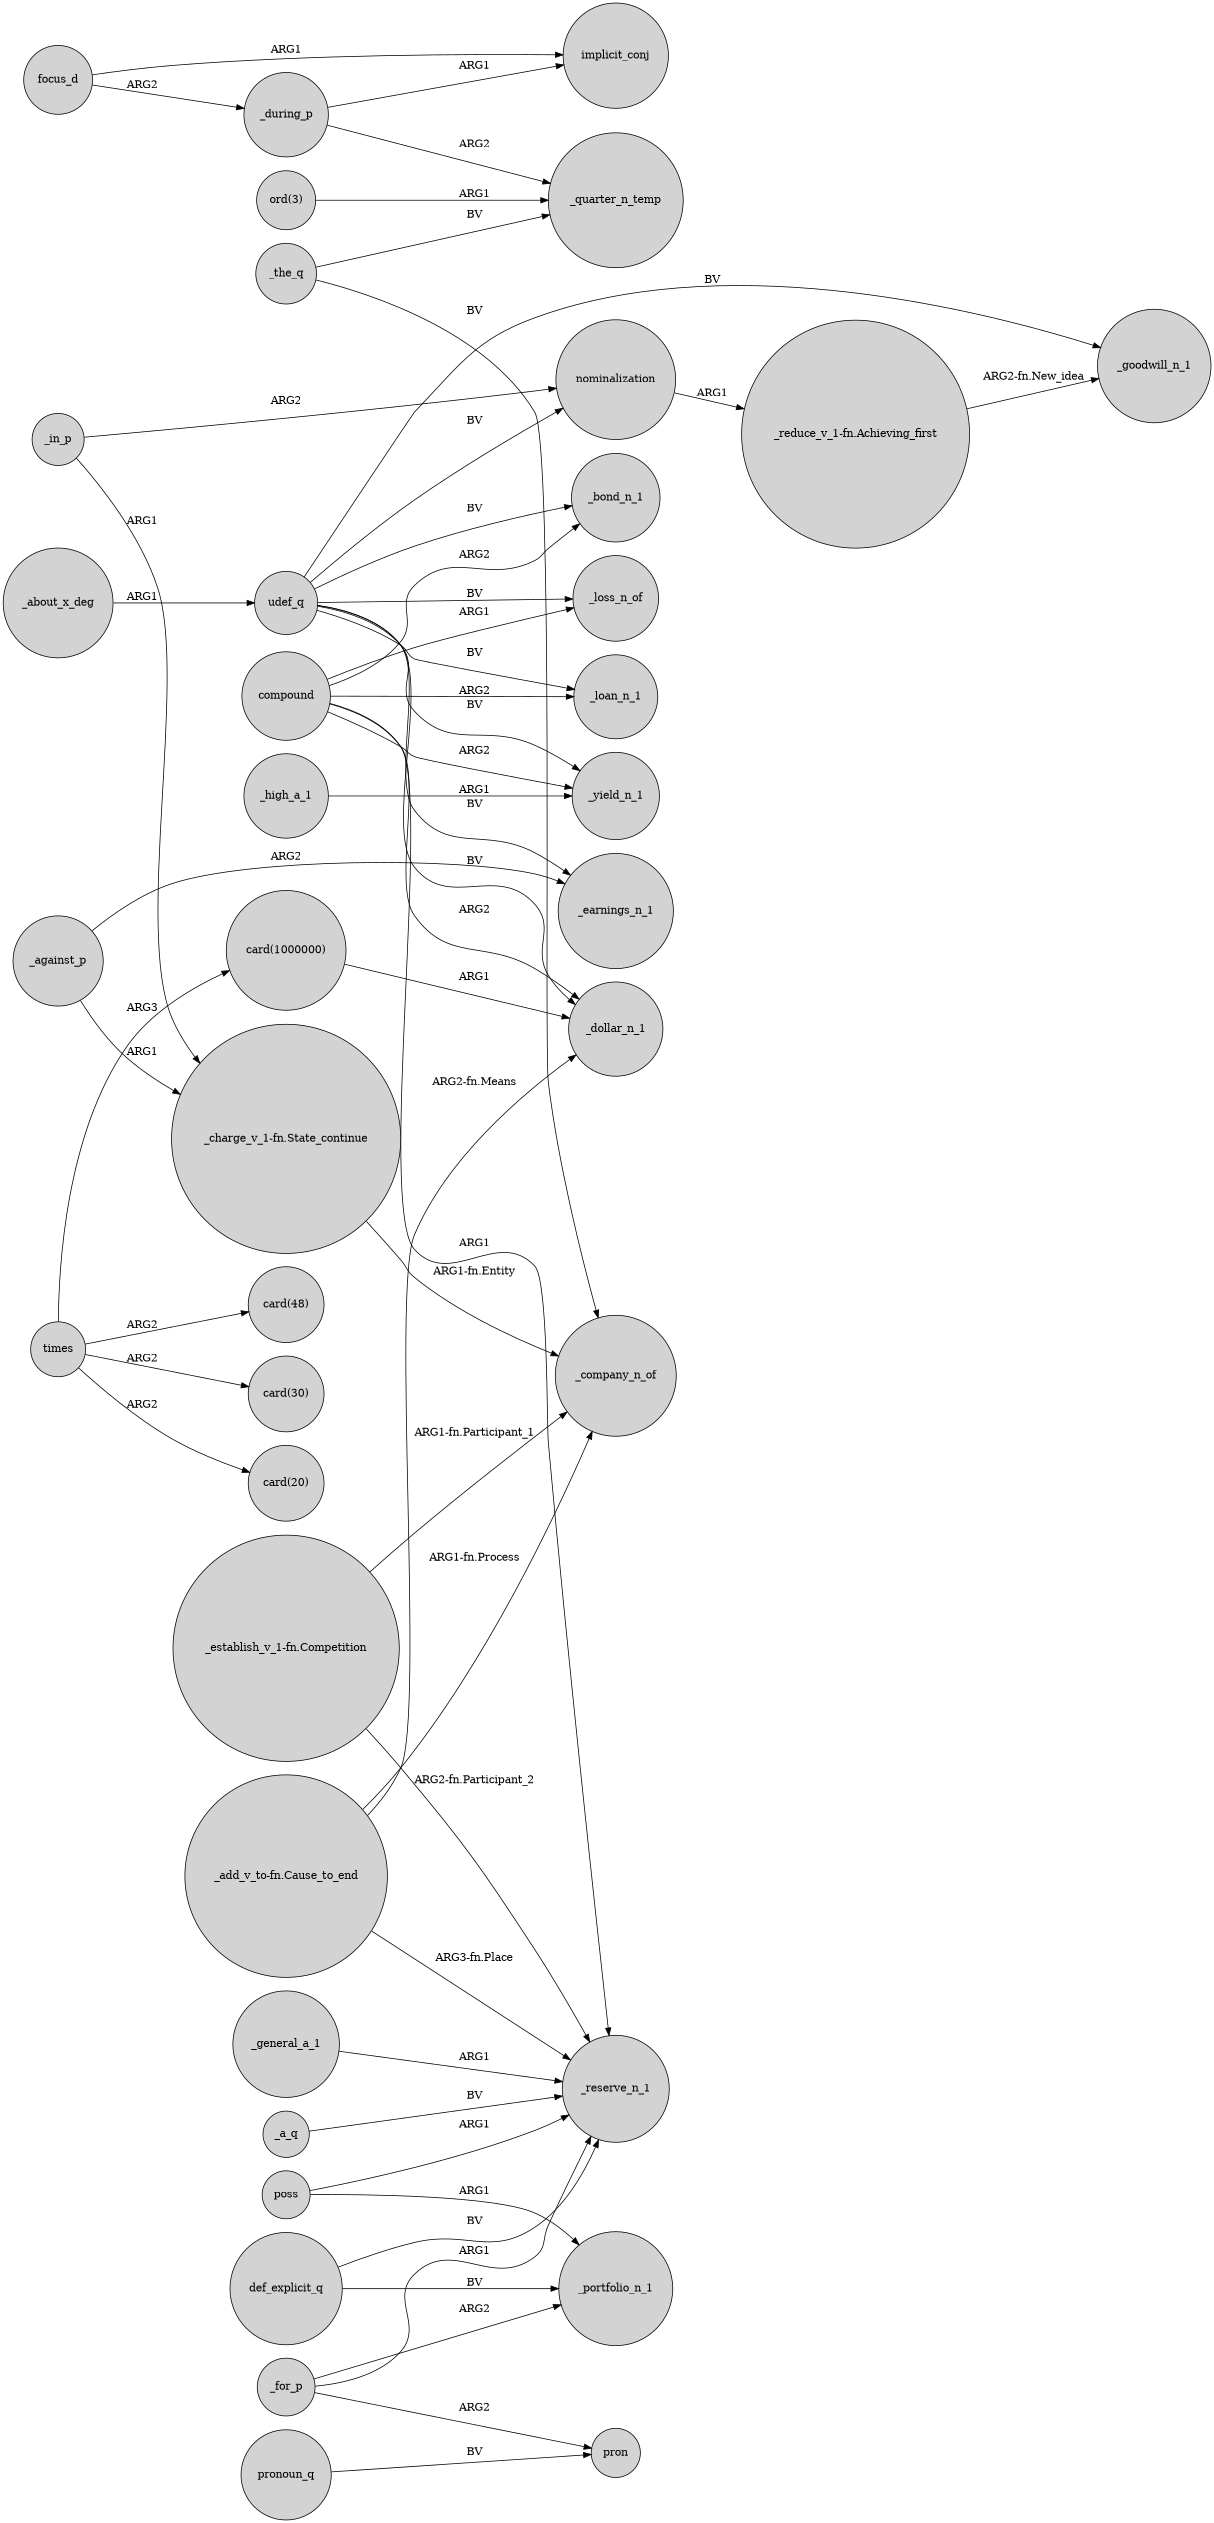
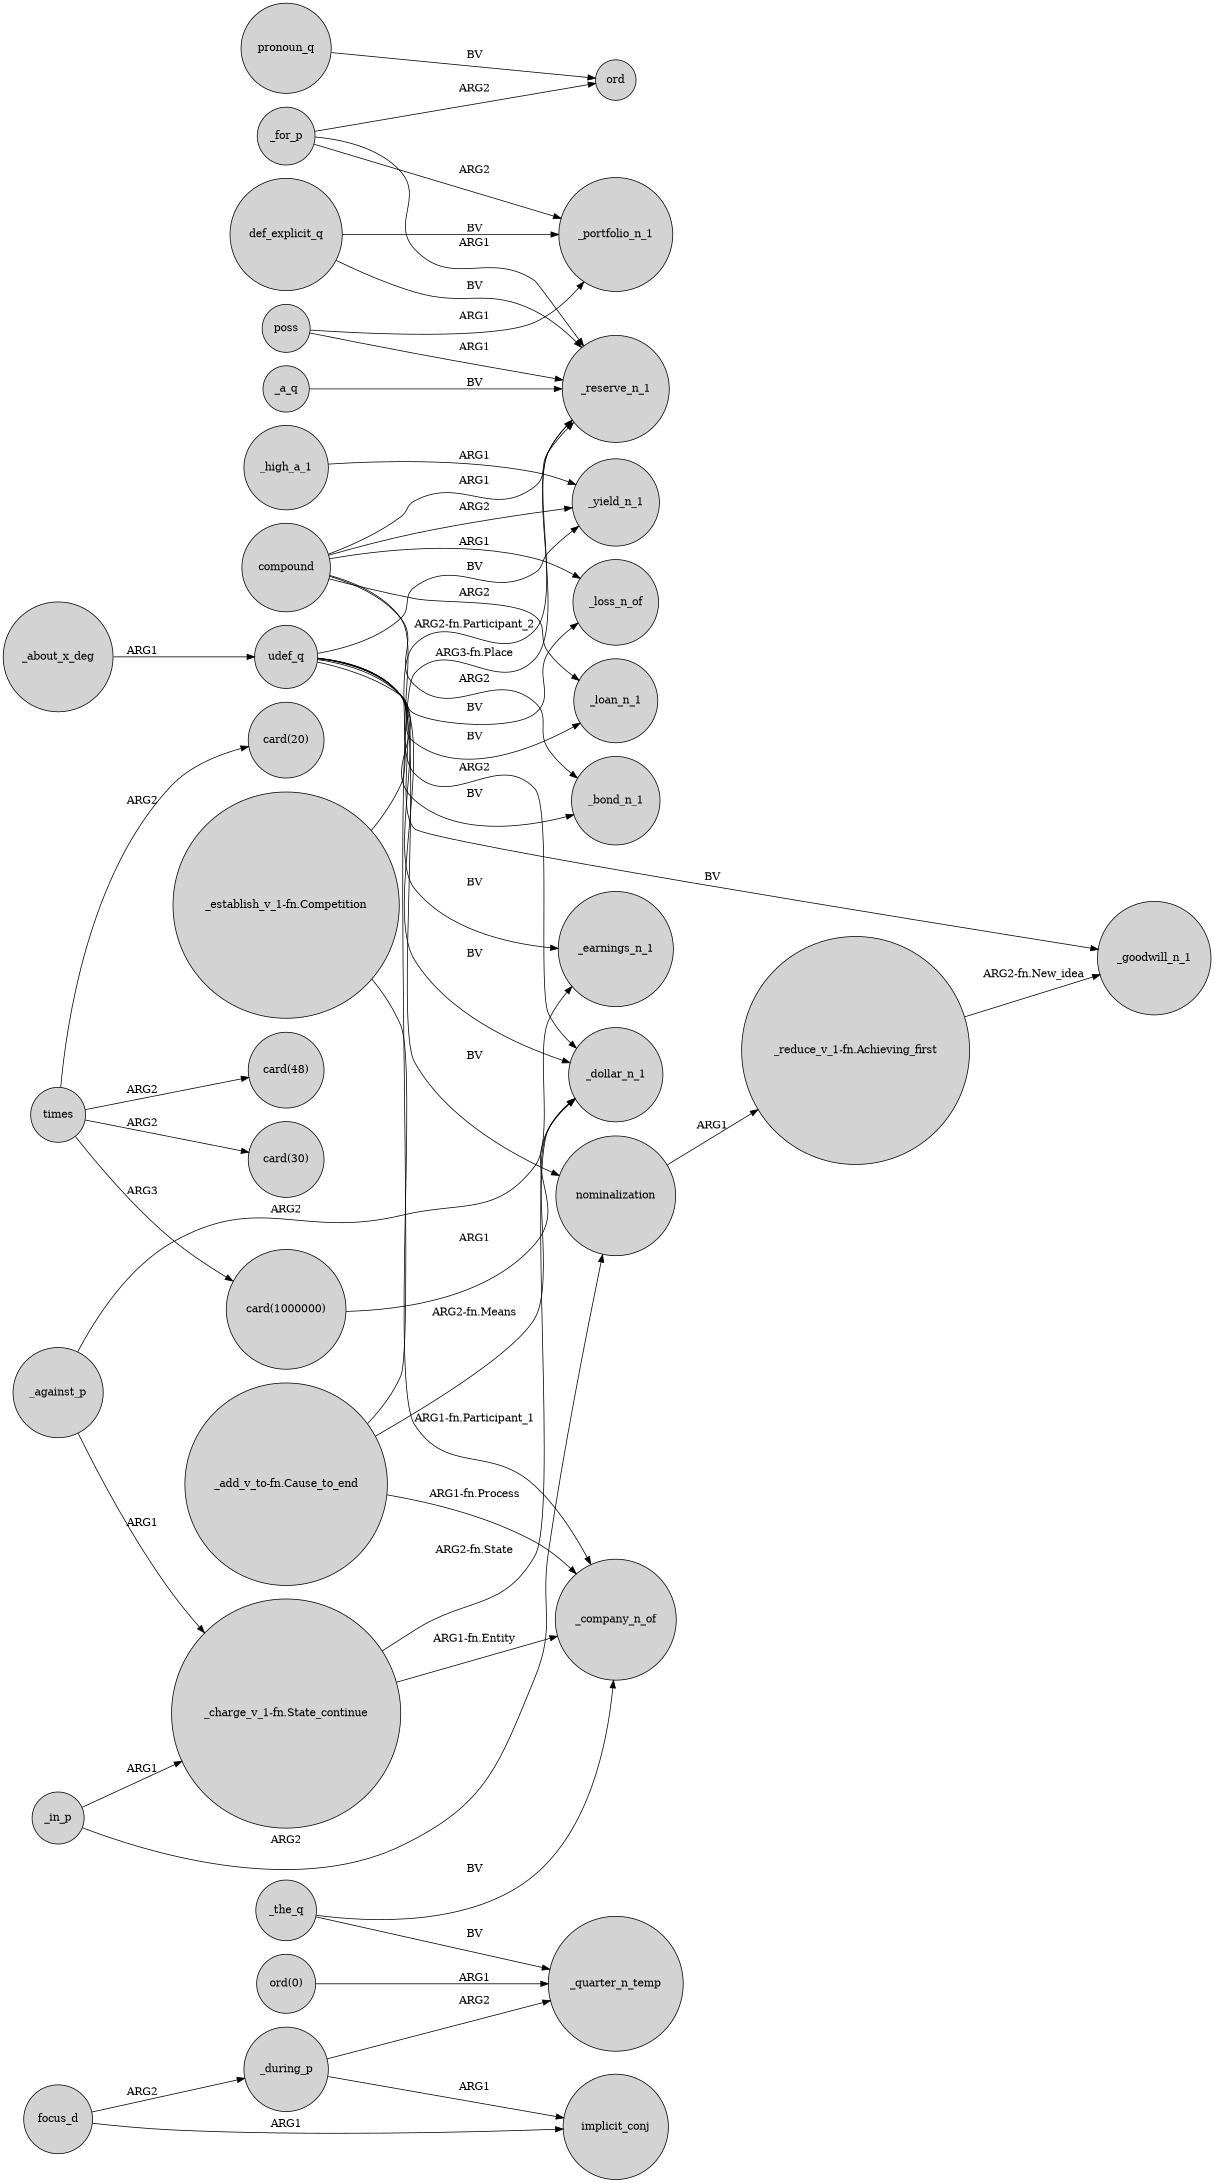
node "ord(3)": label "ord(3)" -> "ord(0)"
edge "_charge_v_1-fn.State_continue" -> "_dollar_n_1": added, label "ARG2-fn.State"
node "_general_a_1": removed
node "pron": label "pron" -> "ord"
